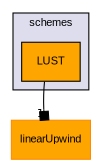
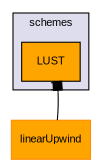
edge "LUST" -> "linearUpwind": reversed
